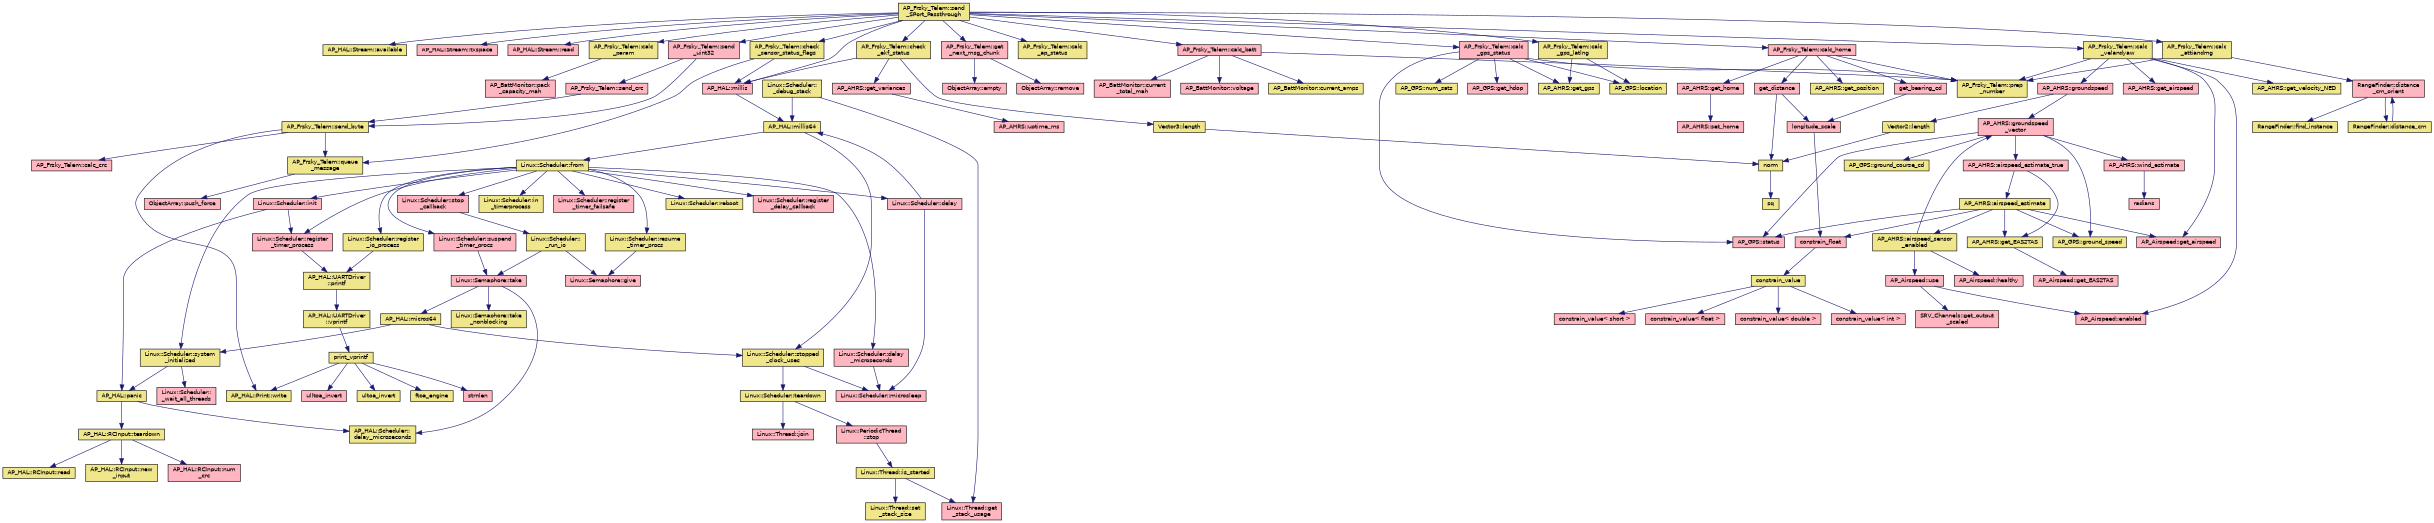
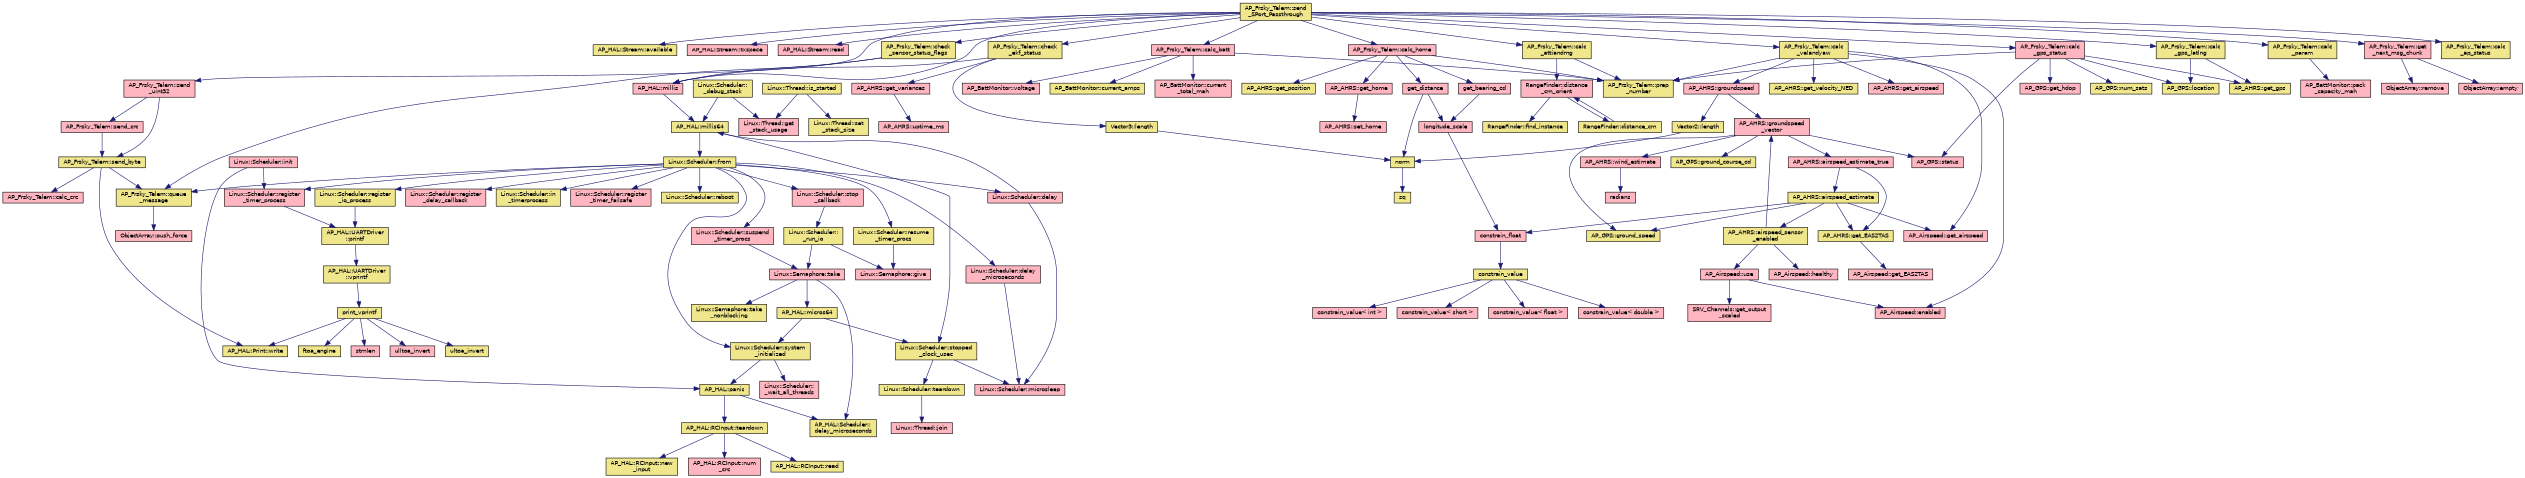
edge "Linux::Scheduler::from" -> "Linux::Scheduler::init": now "Linux::Scheduler::from" -> "AP_Frsky_Telem::queue _message"
edge "AP_AHRS::airspeed_estimate" -> "AP_GPS::status": removed
node "Linux::PeriodicThread ::stop": removed
